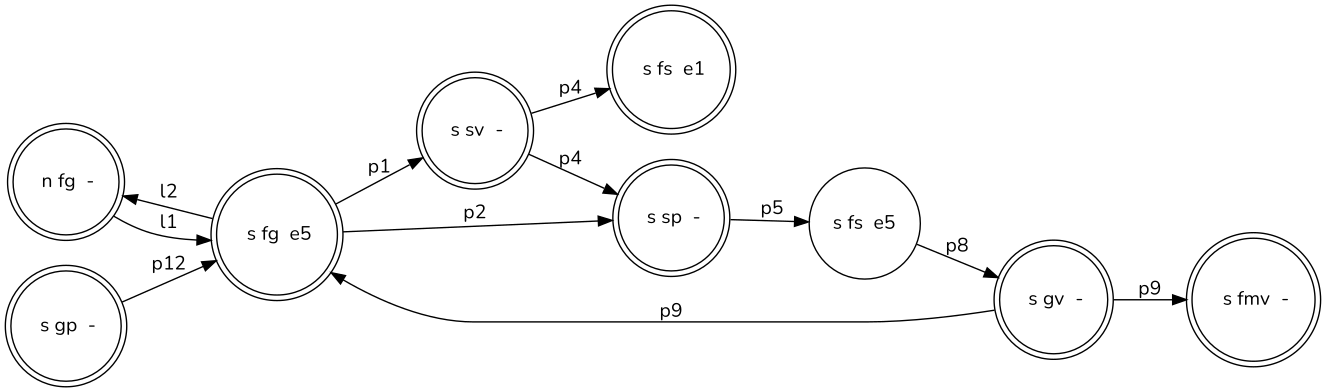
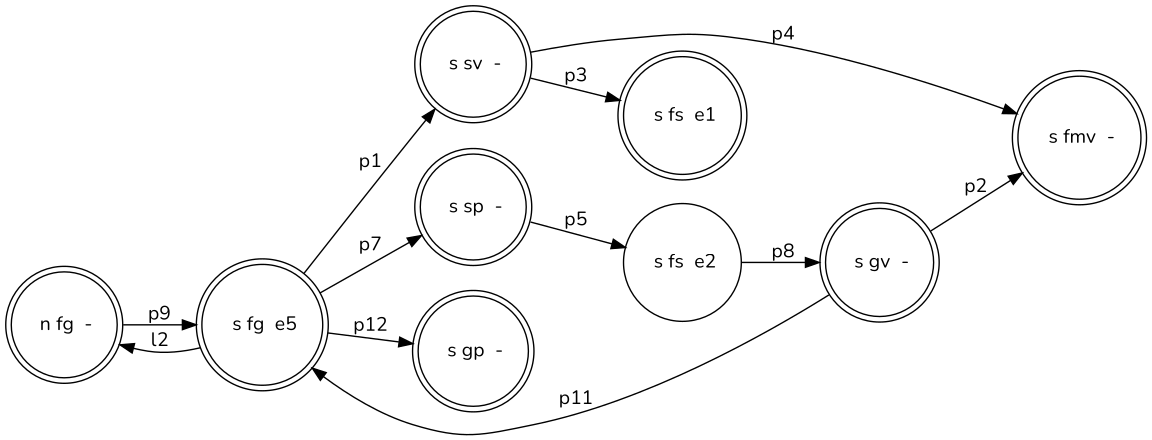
edge "s sv  -" -> "s fs  e1": label "p4" -> "p3"
edge "s sv  -" -> "s sp  -": now "s sv  -" -> "s fmv  -"
edge "s fg  e5" -> "s sp  -": label "p2" -> "p7"
edge "n fg  -" -> "s fg  e5": label "l1" -> "p9"
node "s fs  e5": label "s fs  e5" -> "s fs  e2"
edge "s gp  -" -> "s fg  e5": reversed
edge "s gv  -" -> "s fmv  -": label "p9" -> "p2"
edge "s gv  -" -> "s fg  e5": label "p9" -> "p11"
